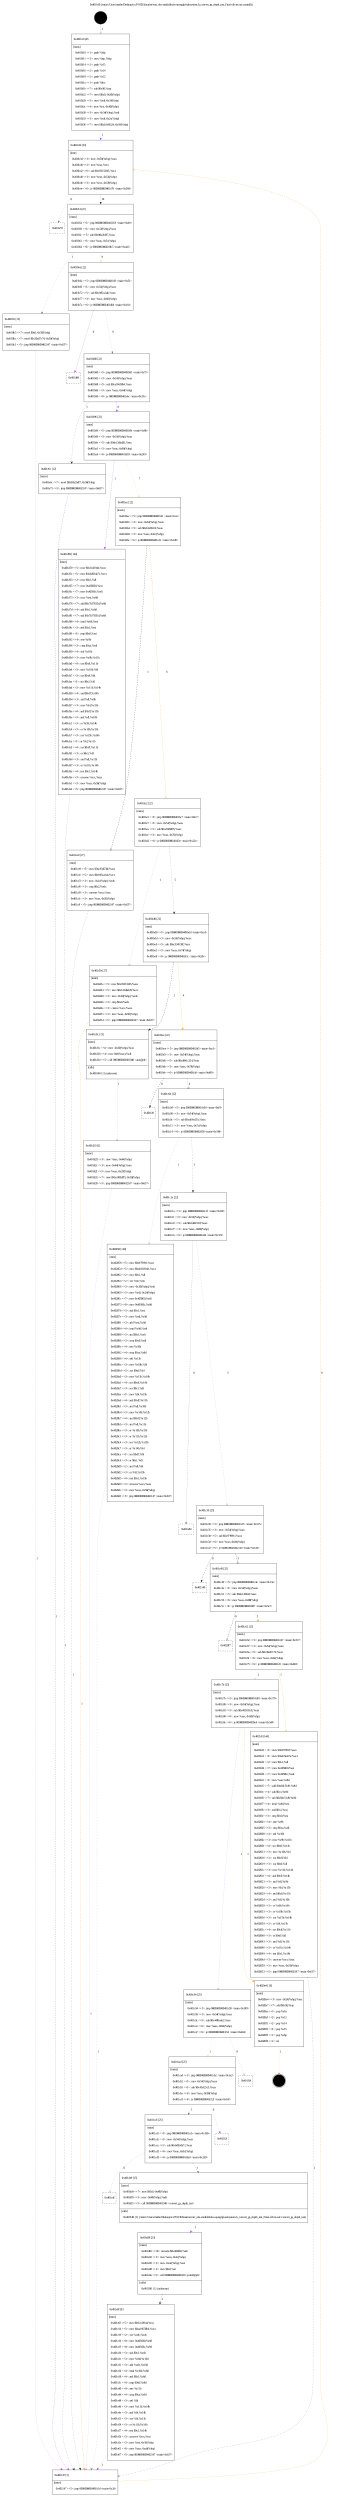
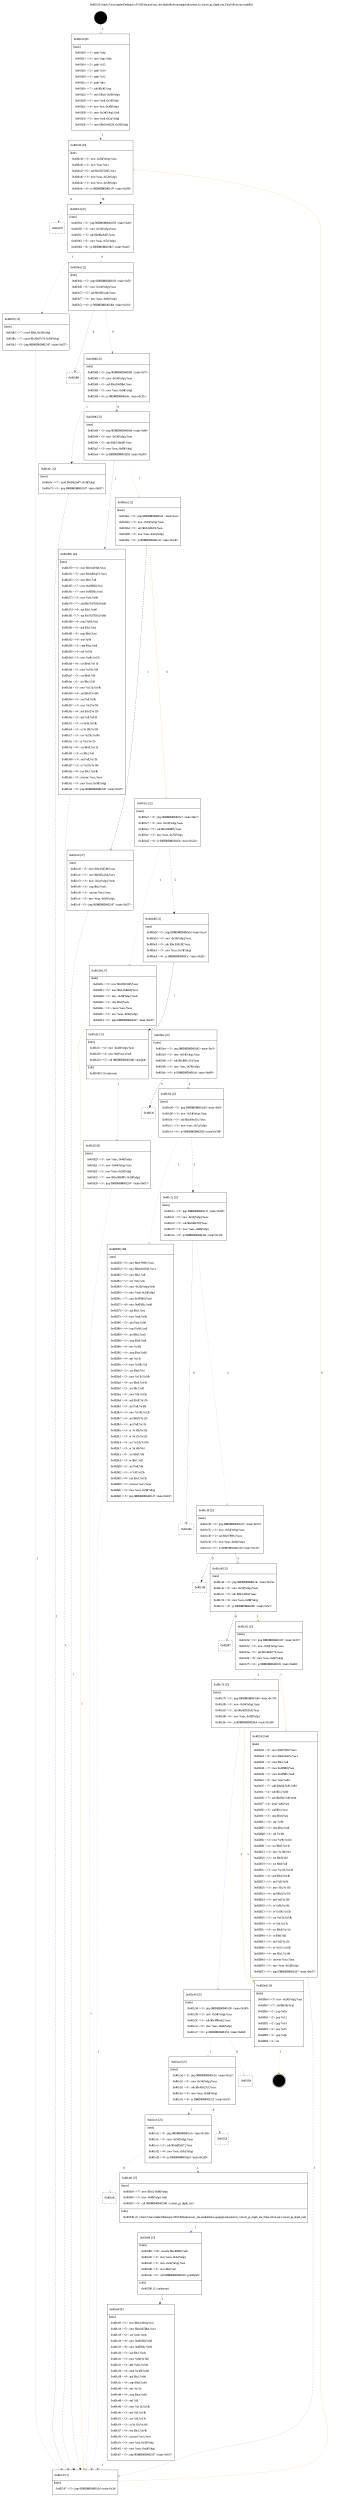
edge "0x401bd8 [22]" -> "0x401bee [22]": removed, label "4"
